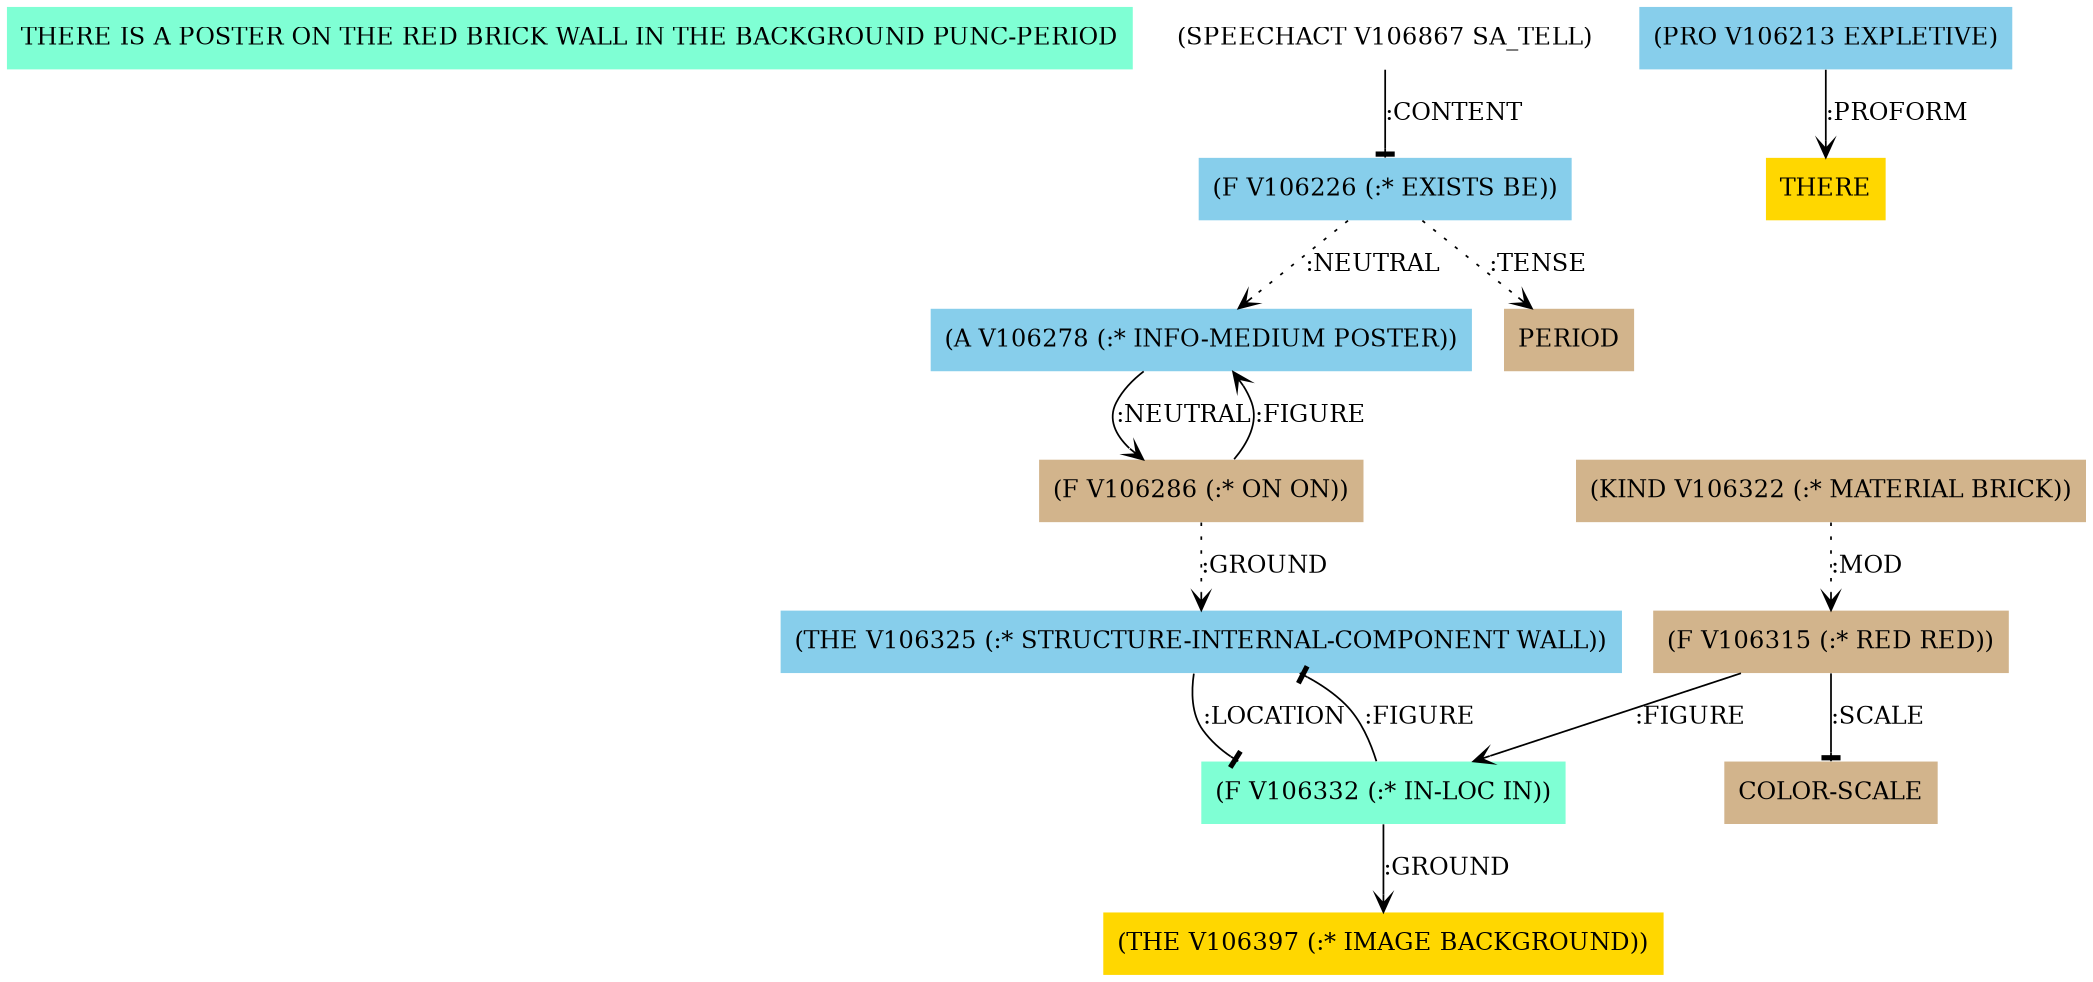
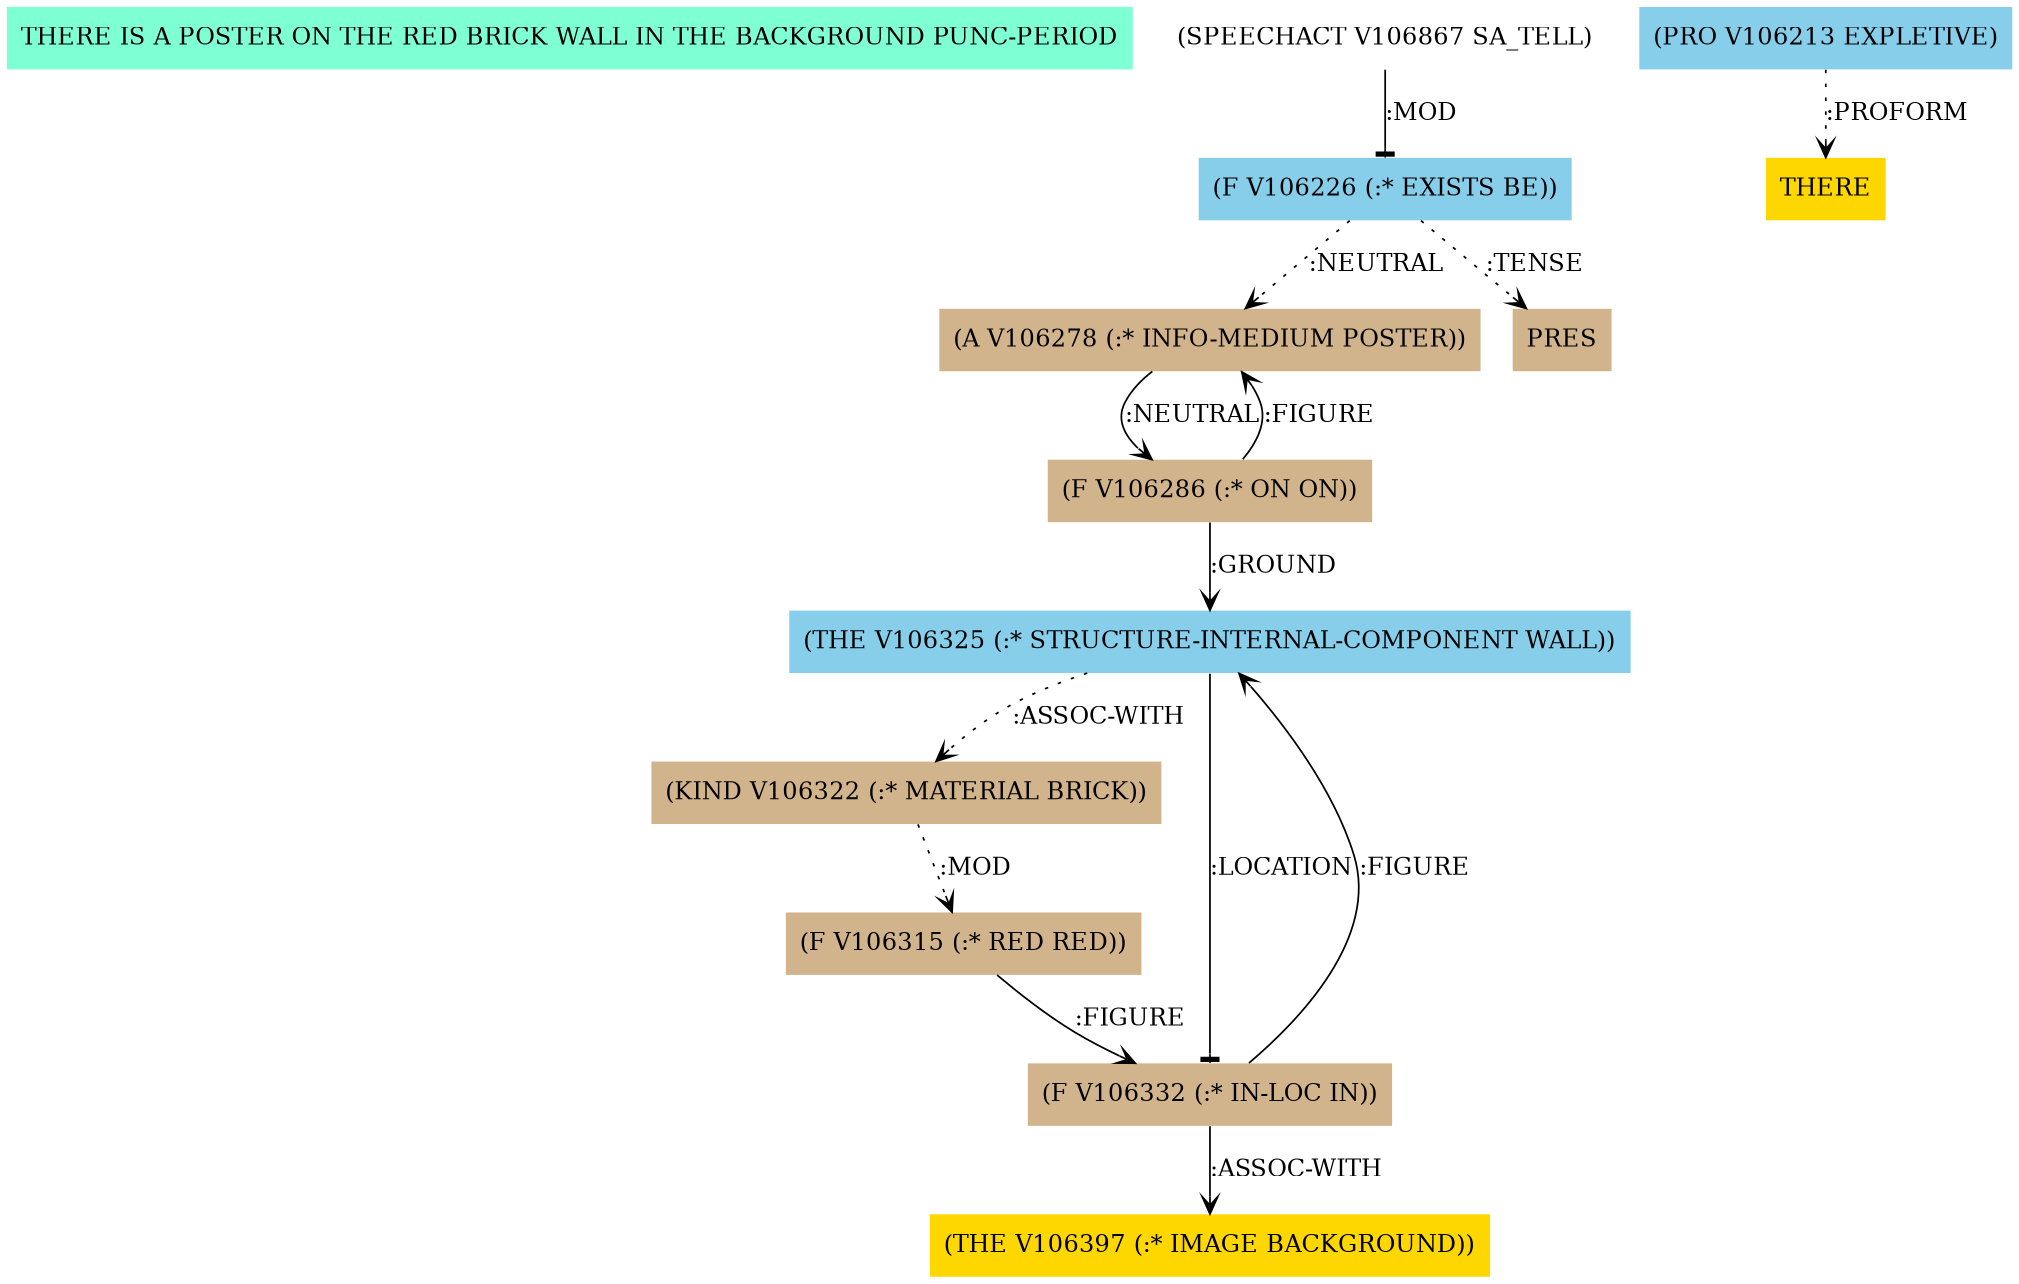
edge "(PRO V106213 EXPLETIVE)" -> "THERE": style solid -> dotted
edge "(SPEECHACT V106867 SA_TELL)" -> "(F V106226 (:* EXISTS BE))": label ":CONTENT" -> ":MOD"
node "(A V106278 (:* INFO-MEDIUM POSTER))": fillcolor skyblue -> tan
node "PERIOD": label "PERIOD" -> "PRES"
edge "(F V106286 (:* ON ON))" -> "(THE V106325 (:* STRUCTURE-INTERNAL-COMPONENT WALL))": style dotted -> solid
edge "(THE V106325 (:* STRUCTURE-INTERNAL-COMPONENT WALL))" -> "(KIND V106322 (:* MATERIAL BRICK))": added, label ":ASSOC-WITH"
edge "(F V106332 (:* IN-LOC IN))" -> "(THE V106325 (:* STRUCTURE-INTERNAL-COMPONENT WALL))": arrowhead tee -> vee
node "(F V106332 (:* IN-LOC IN))": fillcolor aquamarine -> tan
node "COLOR-SCALE": removed
edge "(F V106332 (:* IN-LOC IN))" -> "(THE V106397 (:* IMAGE BACKGROUND))": label ":GROUND" -> ":ASSOC-WITH"
